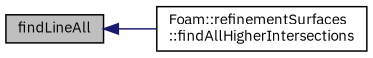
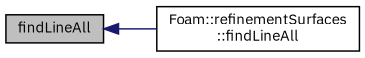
node "Foam::refinementSurfaces ::findAllHigherIntersections": label "Foam::refinementSurfaces ::findAllHigherIntersections" -> "Foam::refinementSurfaces ::findLineAll"
